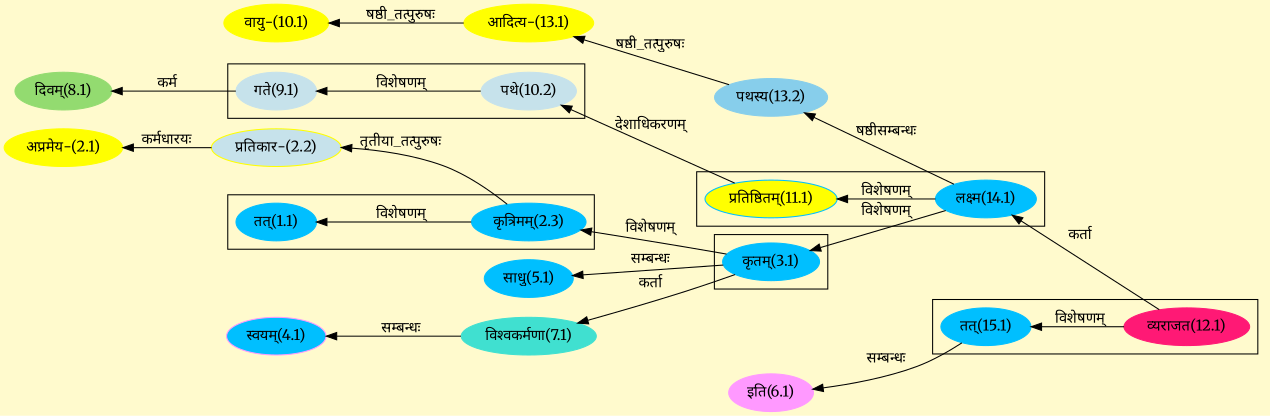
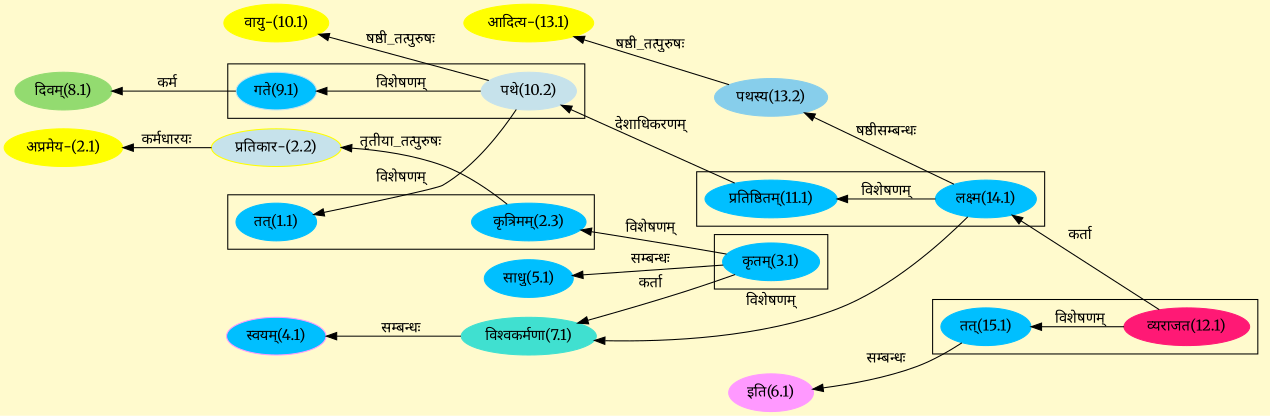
edge "आदित्य-(13.1)" -> "वायु-(10.1)": now "पथे(10.2)" -> "वायु-(10.1)"
node "गते(9.1)": fillcolor #c6e2eb -> #00bfff
node "प्रतिष्ठितम्(11.1)": fillcolor #ffff00 -> #00bfff
edge "कृत्रिमम्(2.3)" -> "तत्(1.1)": now "पथे(10.2)" -> "तत्(1.1)"
edge "लक्ष्म(14.1)" -> "कृतम्(3.1)": now "लक्ष्म(14.1)" -> "विश्वकर्मणा(7.1)"
